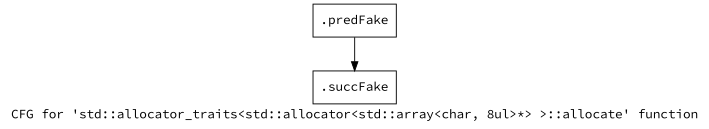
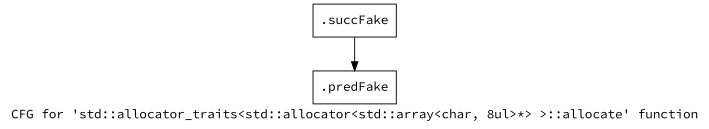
edge ".predFake" -> ".succFake": reversed
